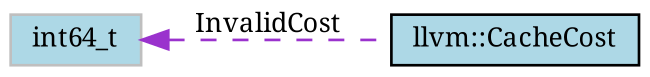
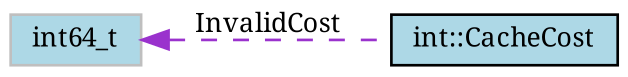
node "llvm::CacheCost": label "llvm::CacheCost" -> "int::CacheCost"
